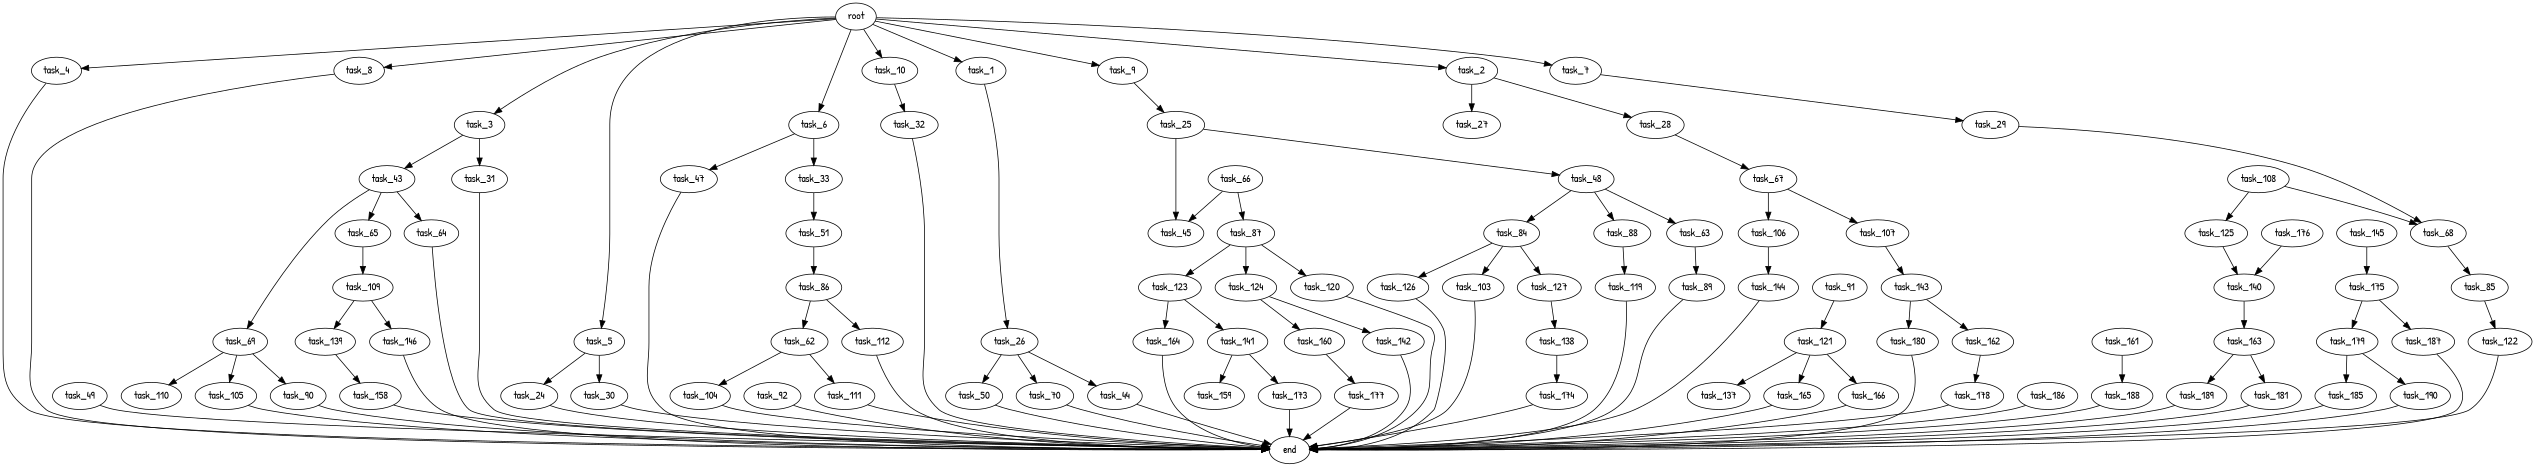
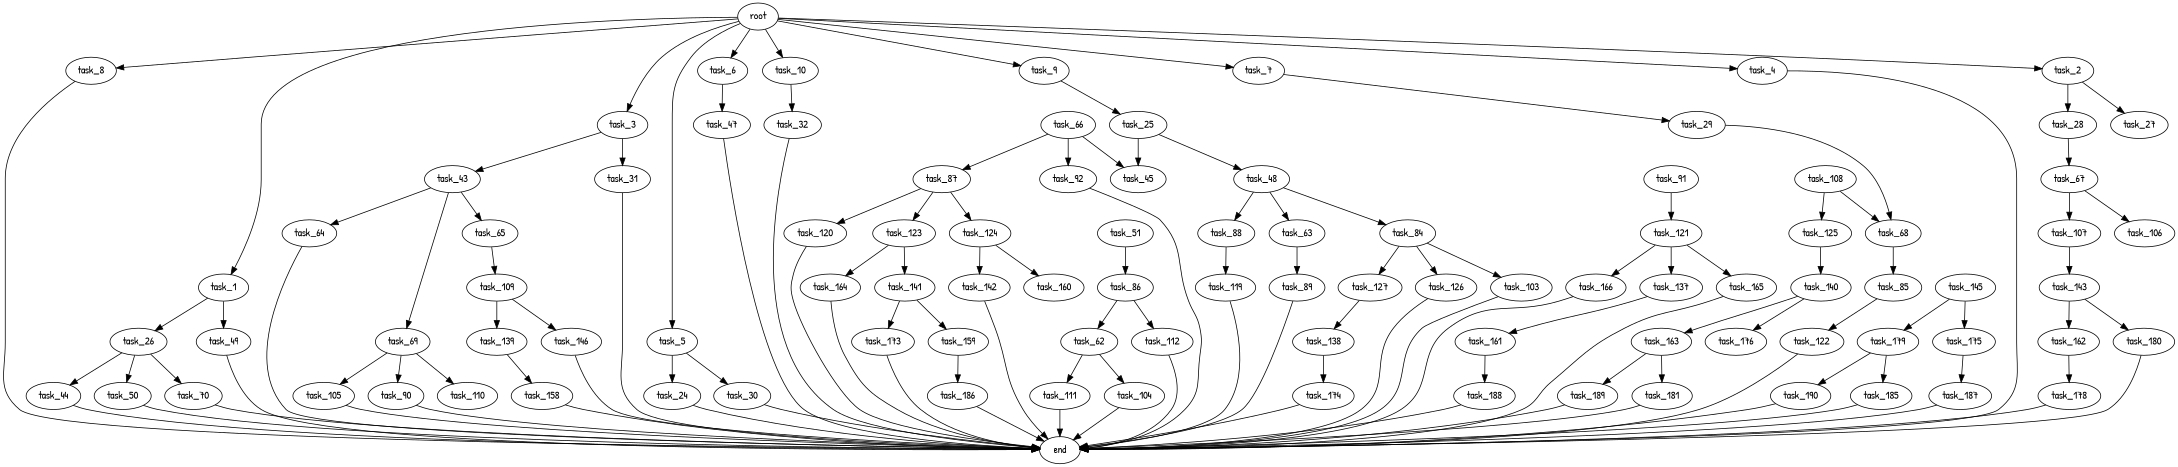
edge "task_66" -> "task_92": added
node "task_33": removed
edge "task_176" -> "task_140": reversed
node "task_144": removed
edge "task_1" -> "task_49": added
edge "task_175" -> "task_179": now "task_145" -> "task_179"
edge "task_137" -> "task_161": added
edge "task_159" -> "task_186": added
node "task_177": removed
